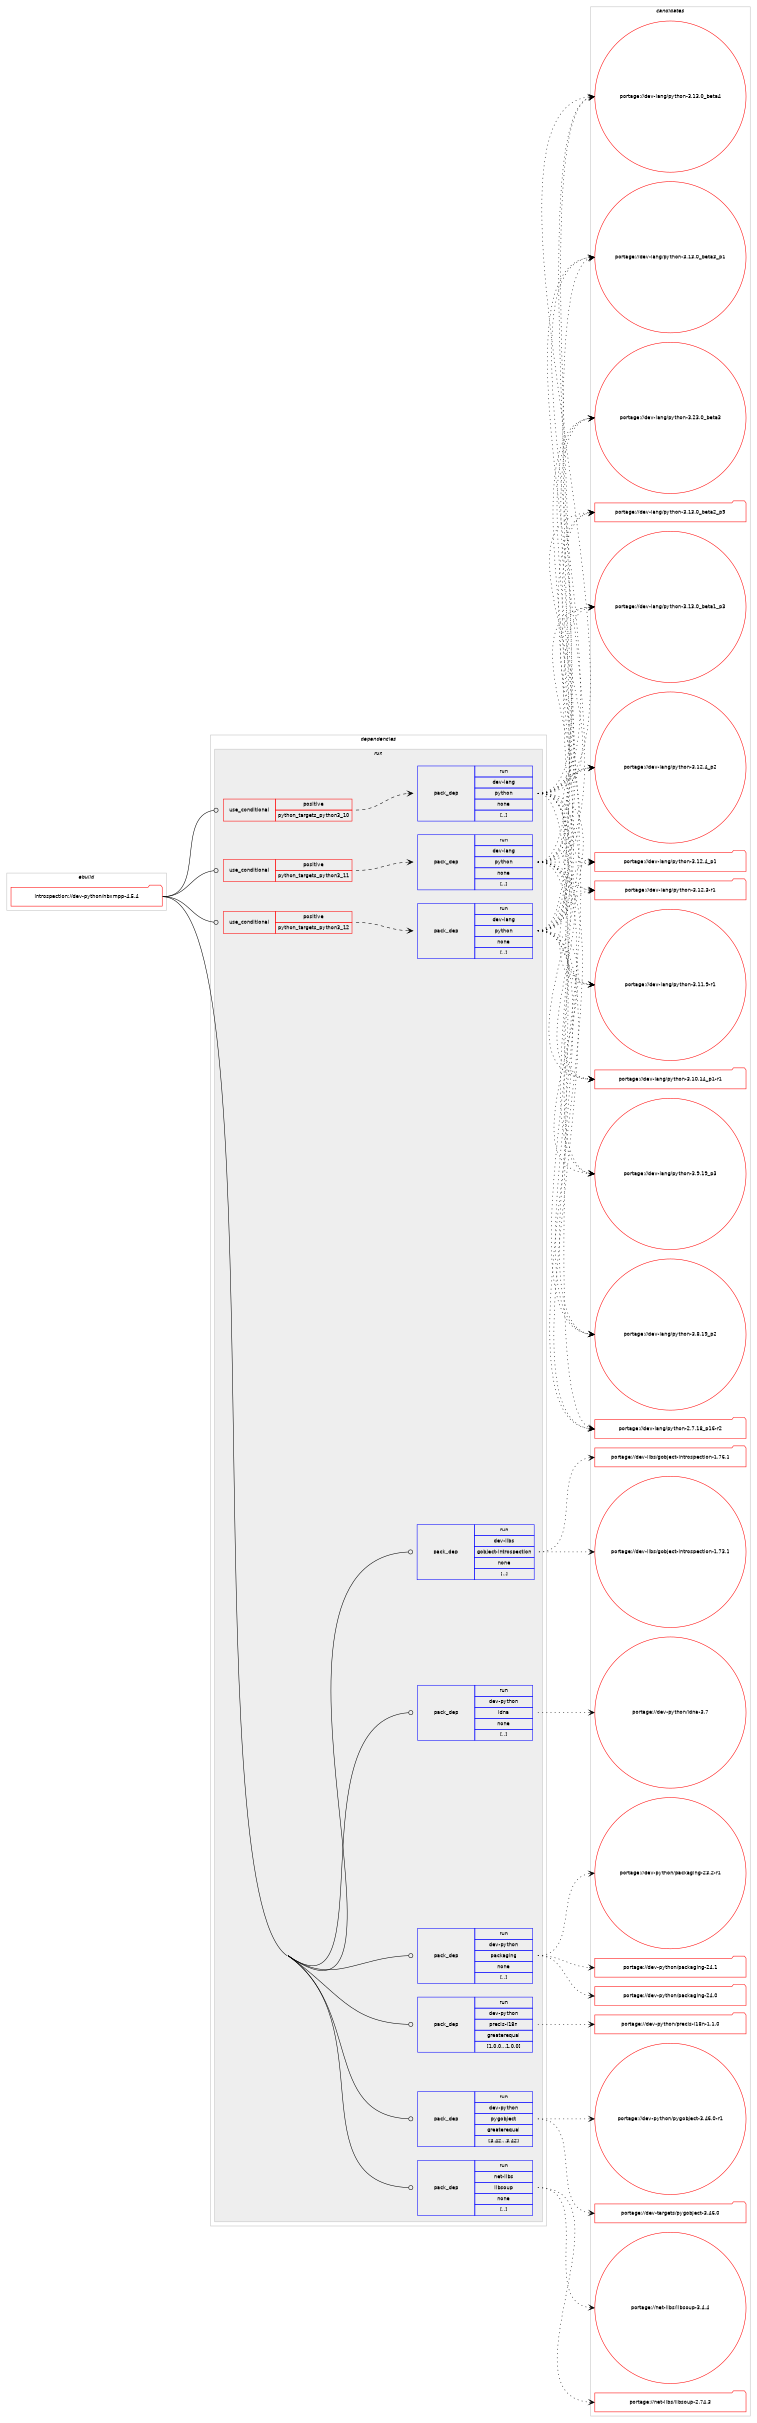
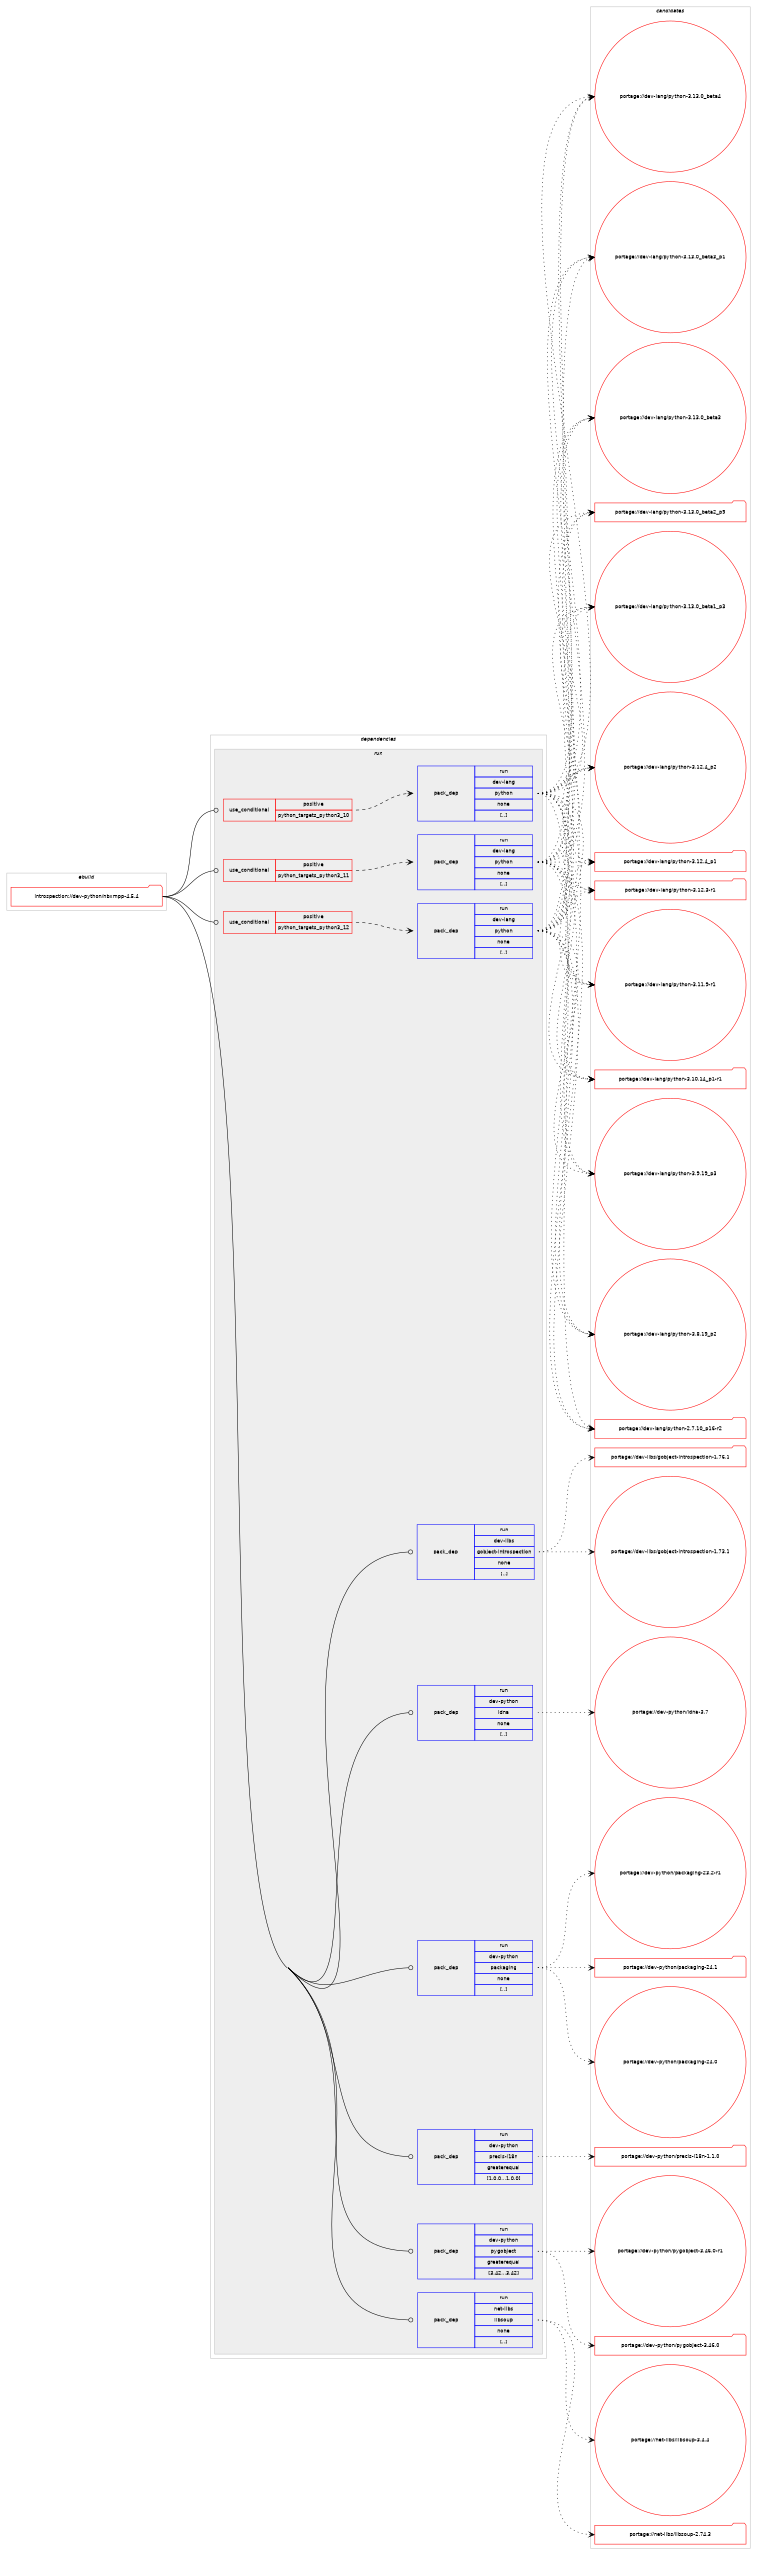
node "portage://dev-lang/python-3.23.0_beta3": label "portage://dev-lang/python-3.23.0_beta3" -> "portage://dev-lang/python-3.13.0_beta3"
node "portage://dev-lang/python-2.7.18_p16-r2": label "portage://dev-lang/python-2.7.18_p16-r2" -> "portage://dev-lang/python-2.7.10_p16-r2"
node "portage://dev-python/packaging-24.0": shape folder -> circle
node "portage://dev-targets/pygobject-3.46.0": label "portage://dev-targets/pygobject-3.46.0" -> "portage://dev-python/pygobject-3.46.0"
